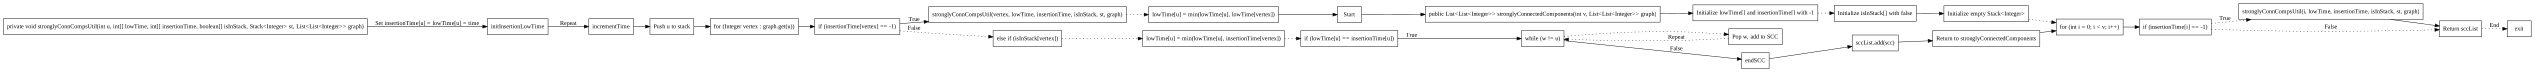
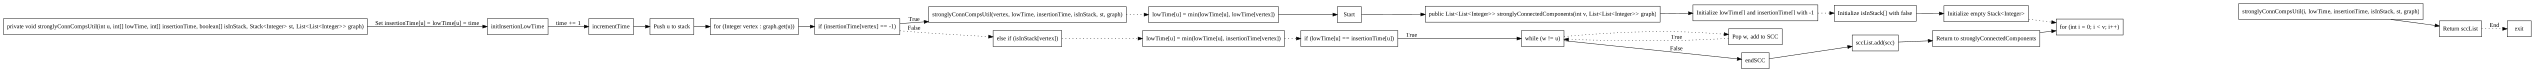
edge "initInsertionLowTime" -> "incrementTime": label "Repeat" -> "time += 1"
node "if (insertionTime[i] == -1)": removed
edge "Pop w, add to SCC" -> "while (w != u)": label "Repeat" -> "True"
